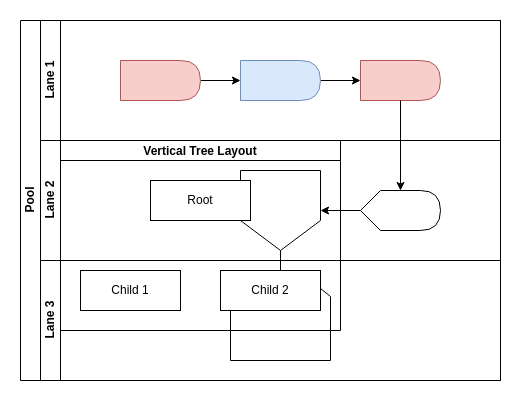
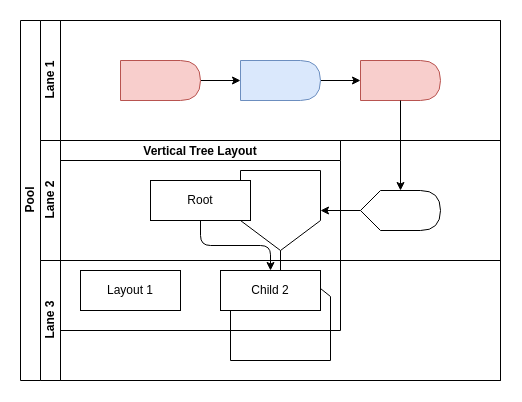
edge "Root" -> "Child 2": added
node "Child 1": label "Child 1" -> "Layout 1"
